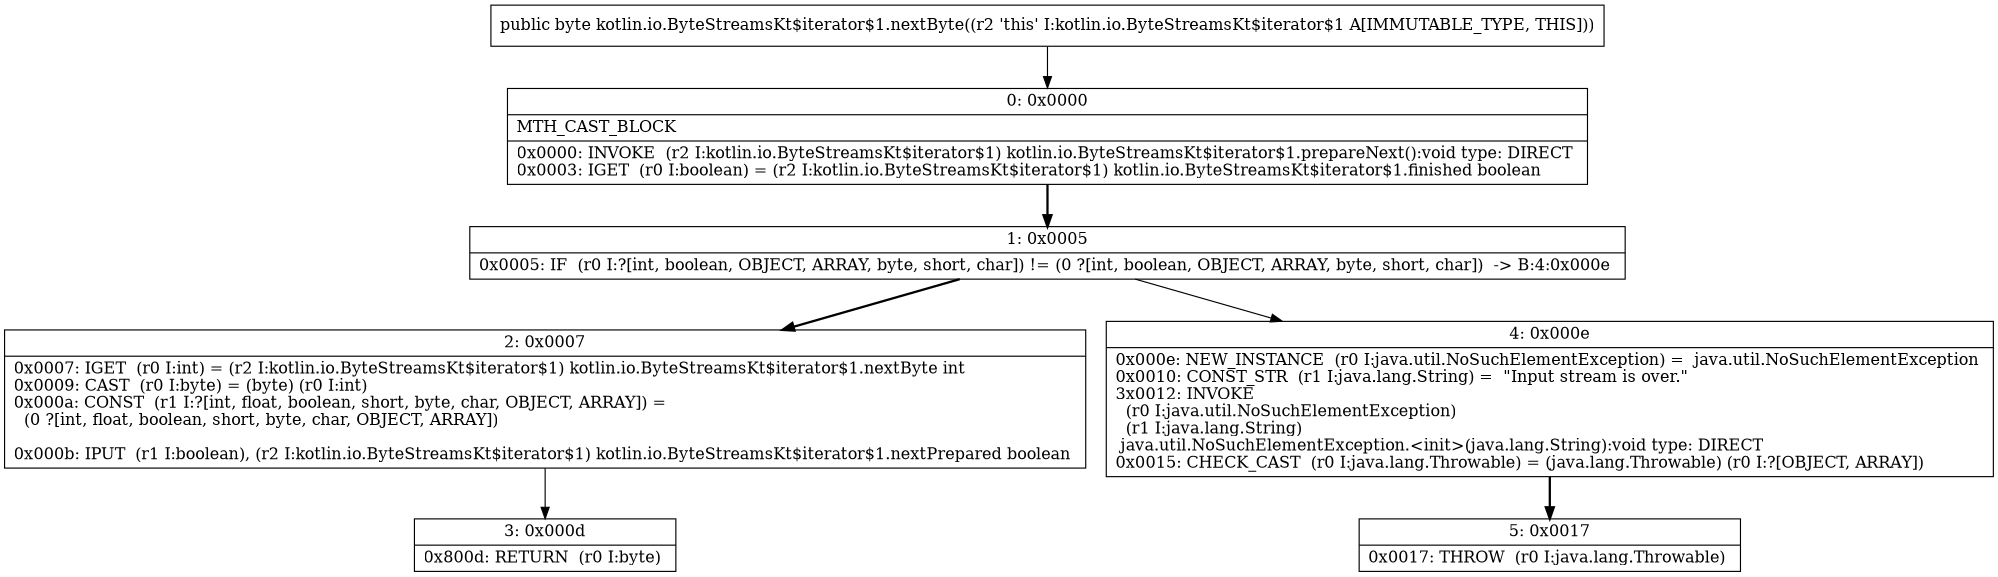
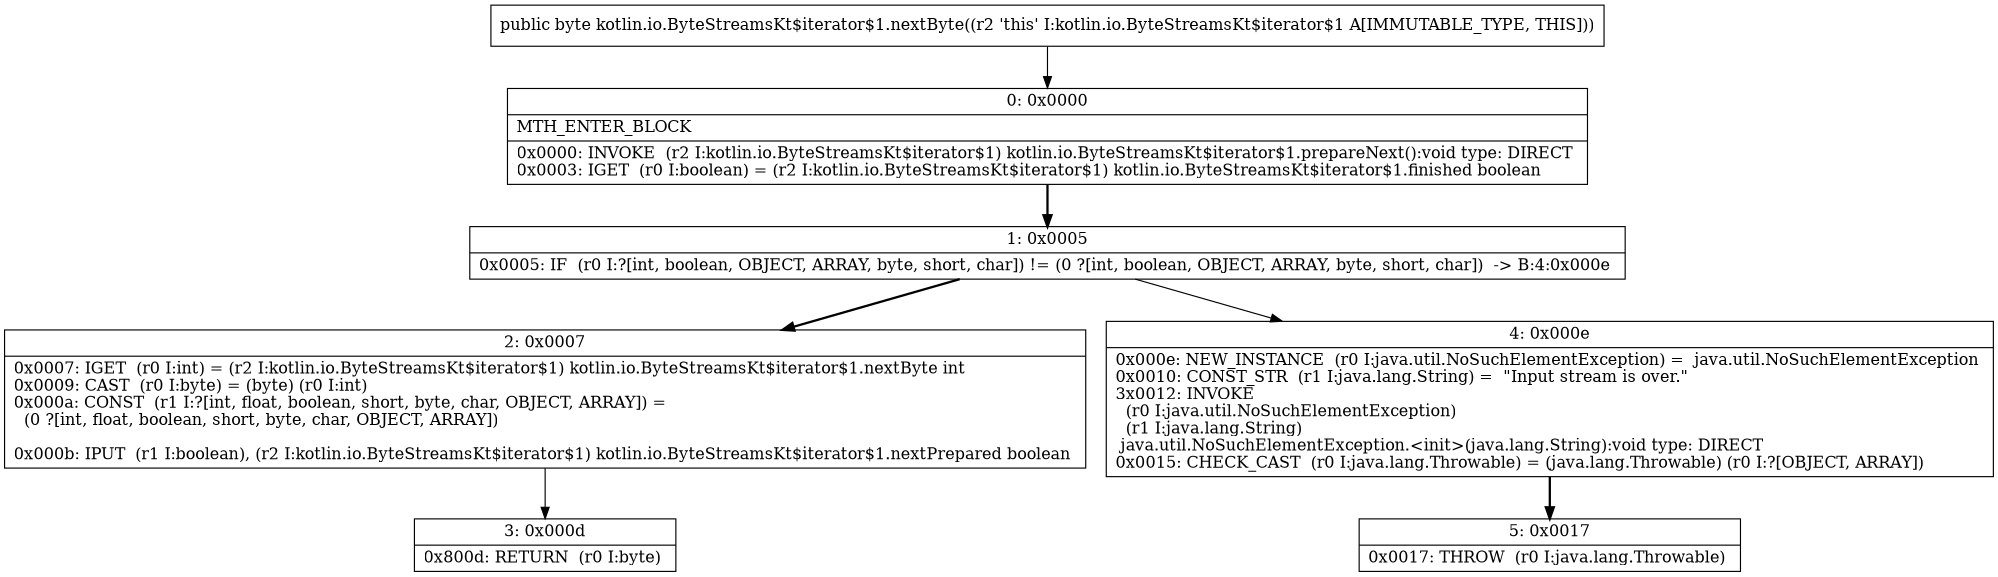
node "0: 0x0000": text "MTH_CAST_BLOCK" -> "MTH_ENTER_BLOCK"
